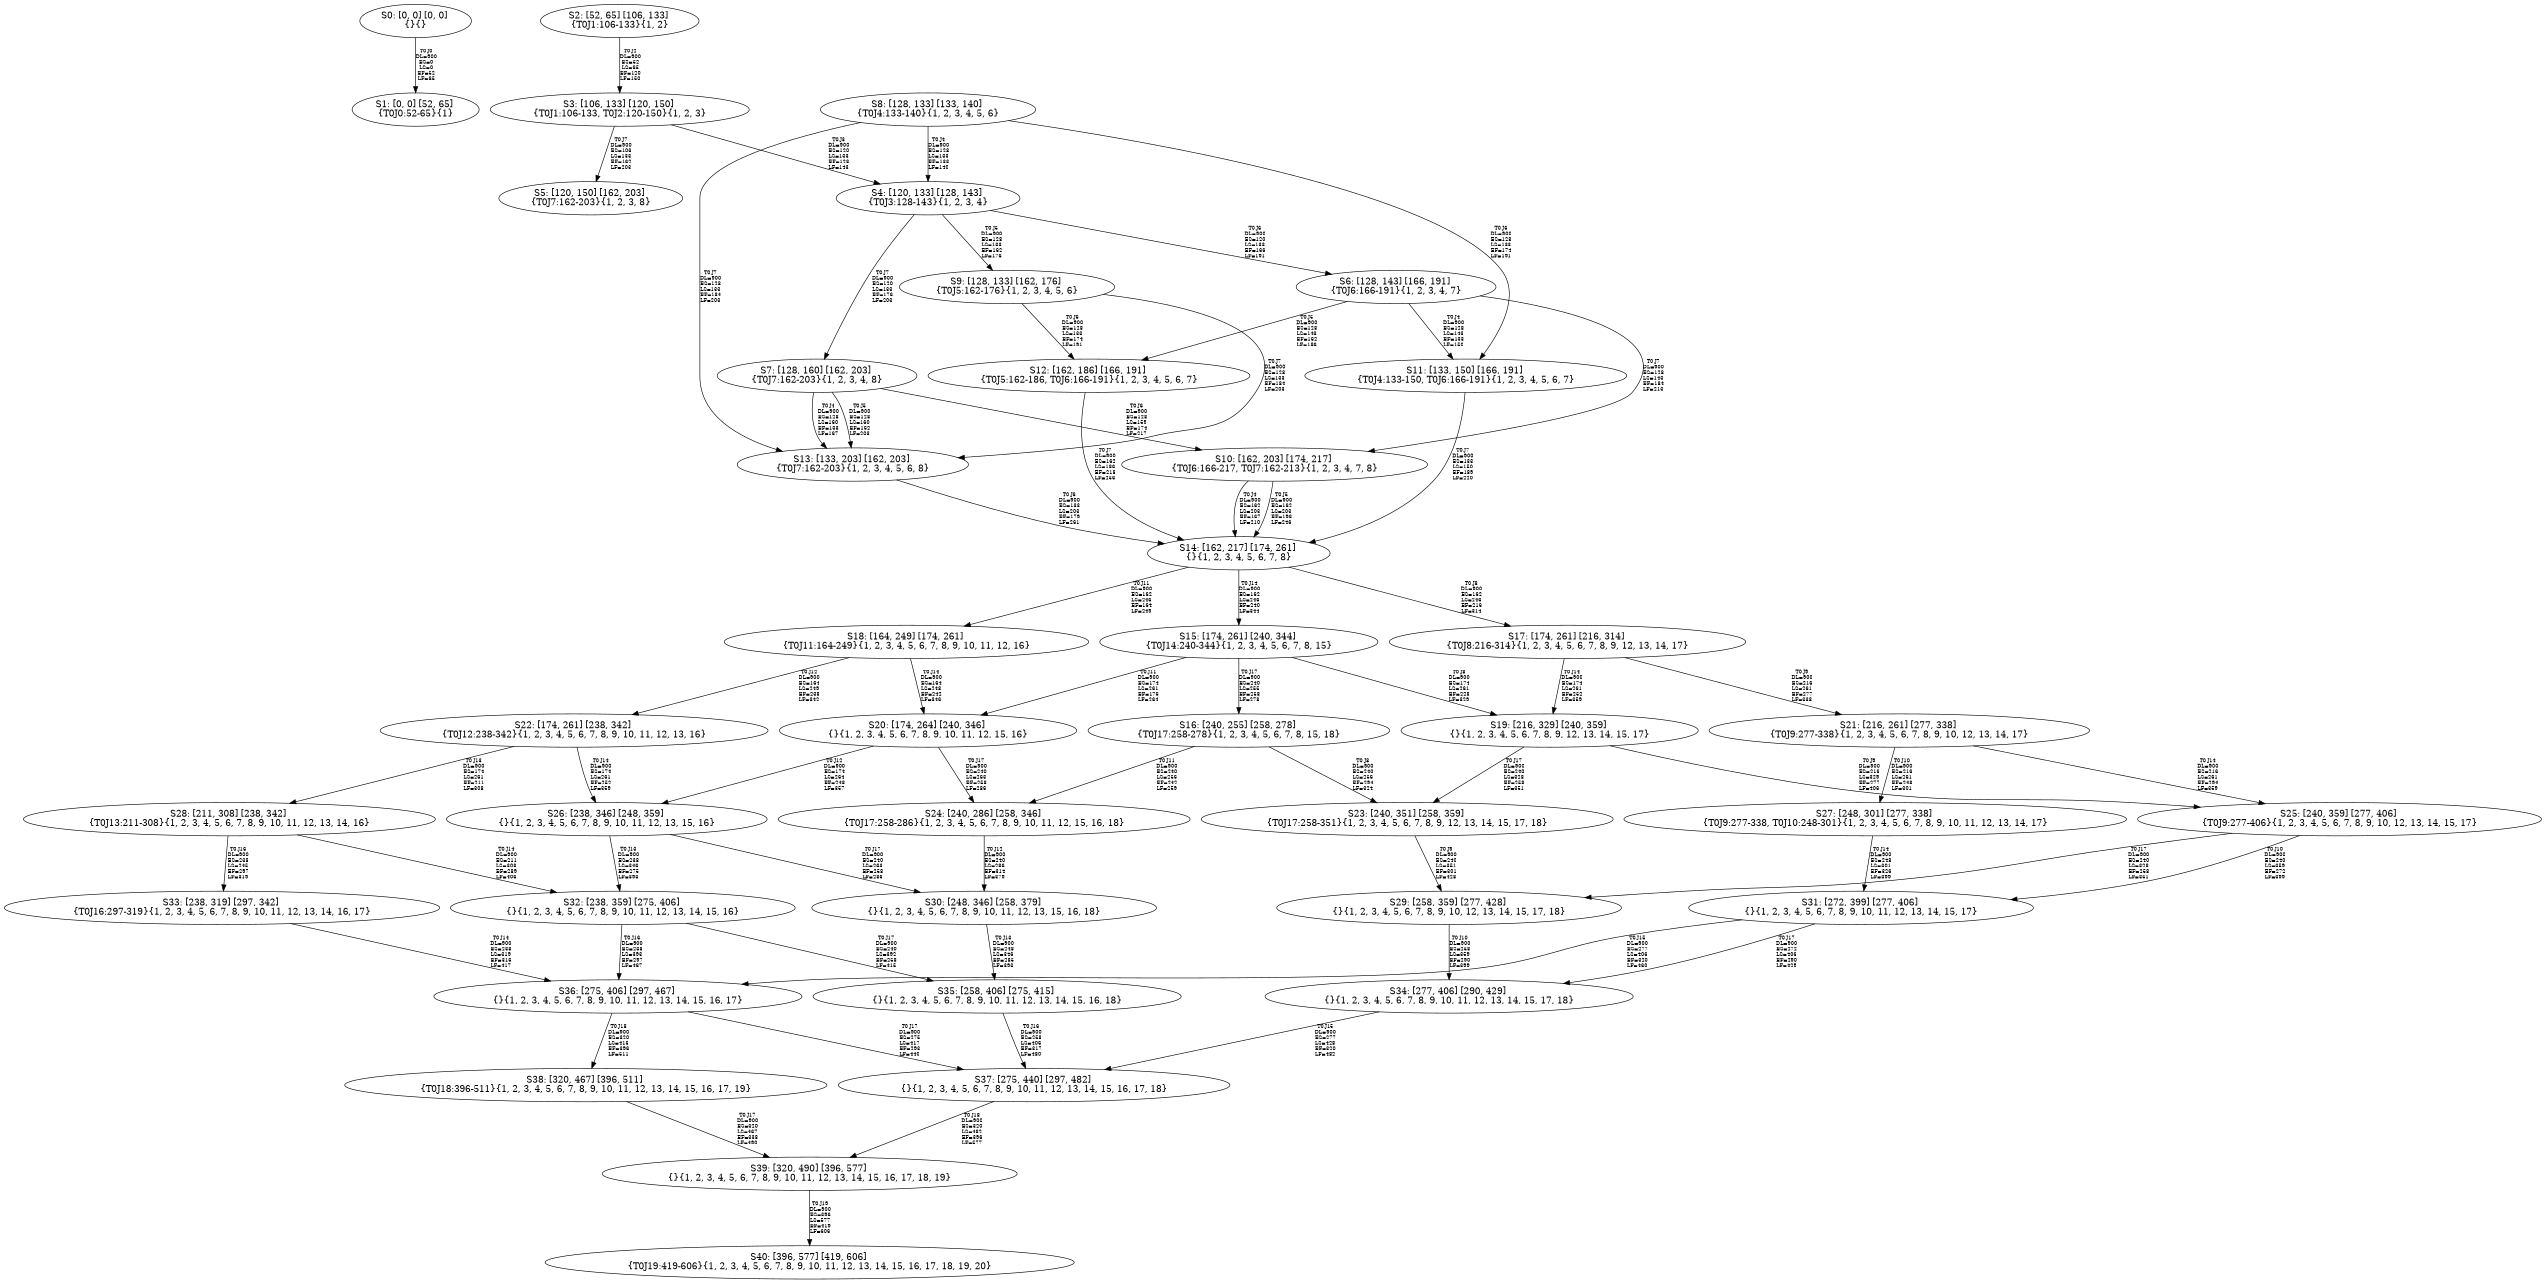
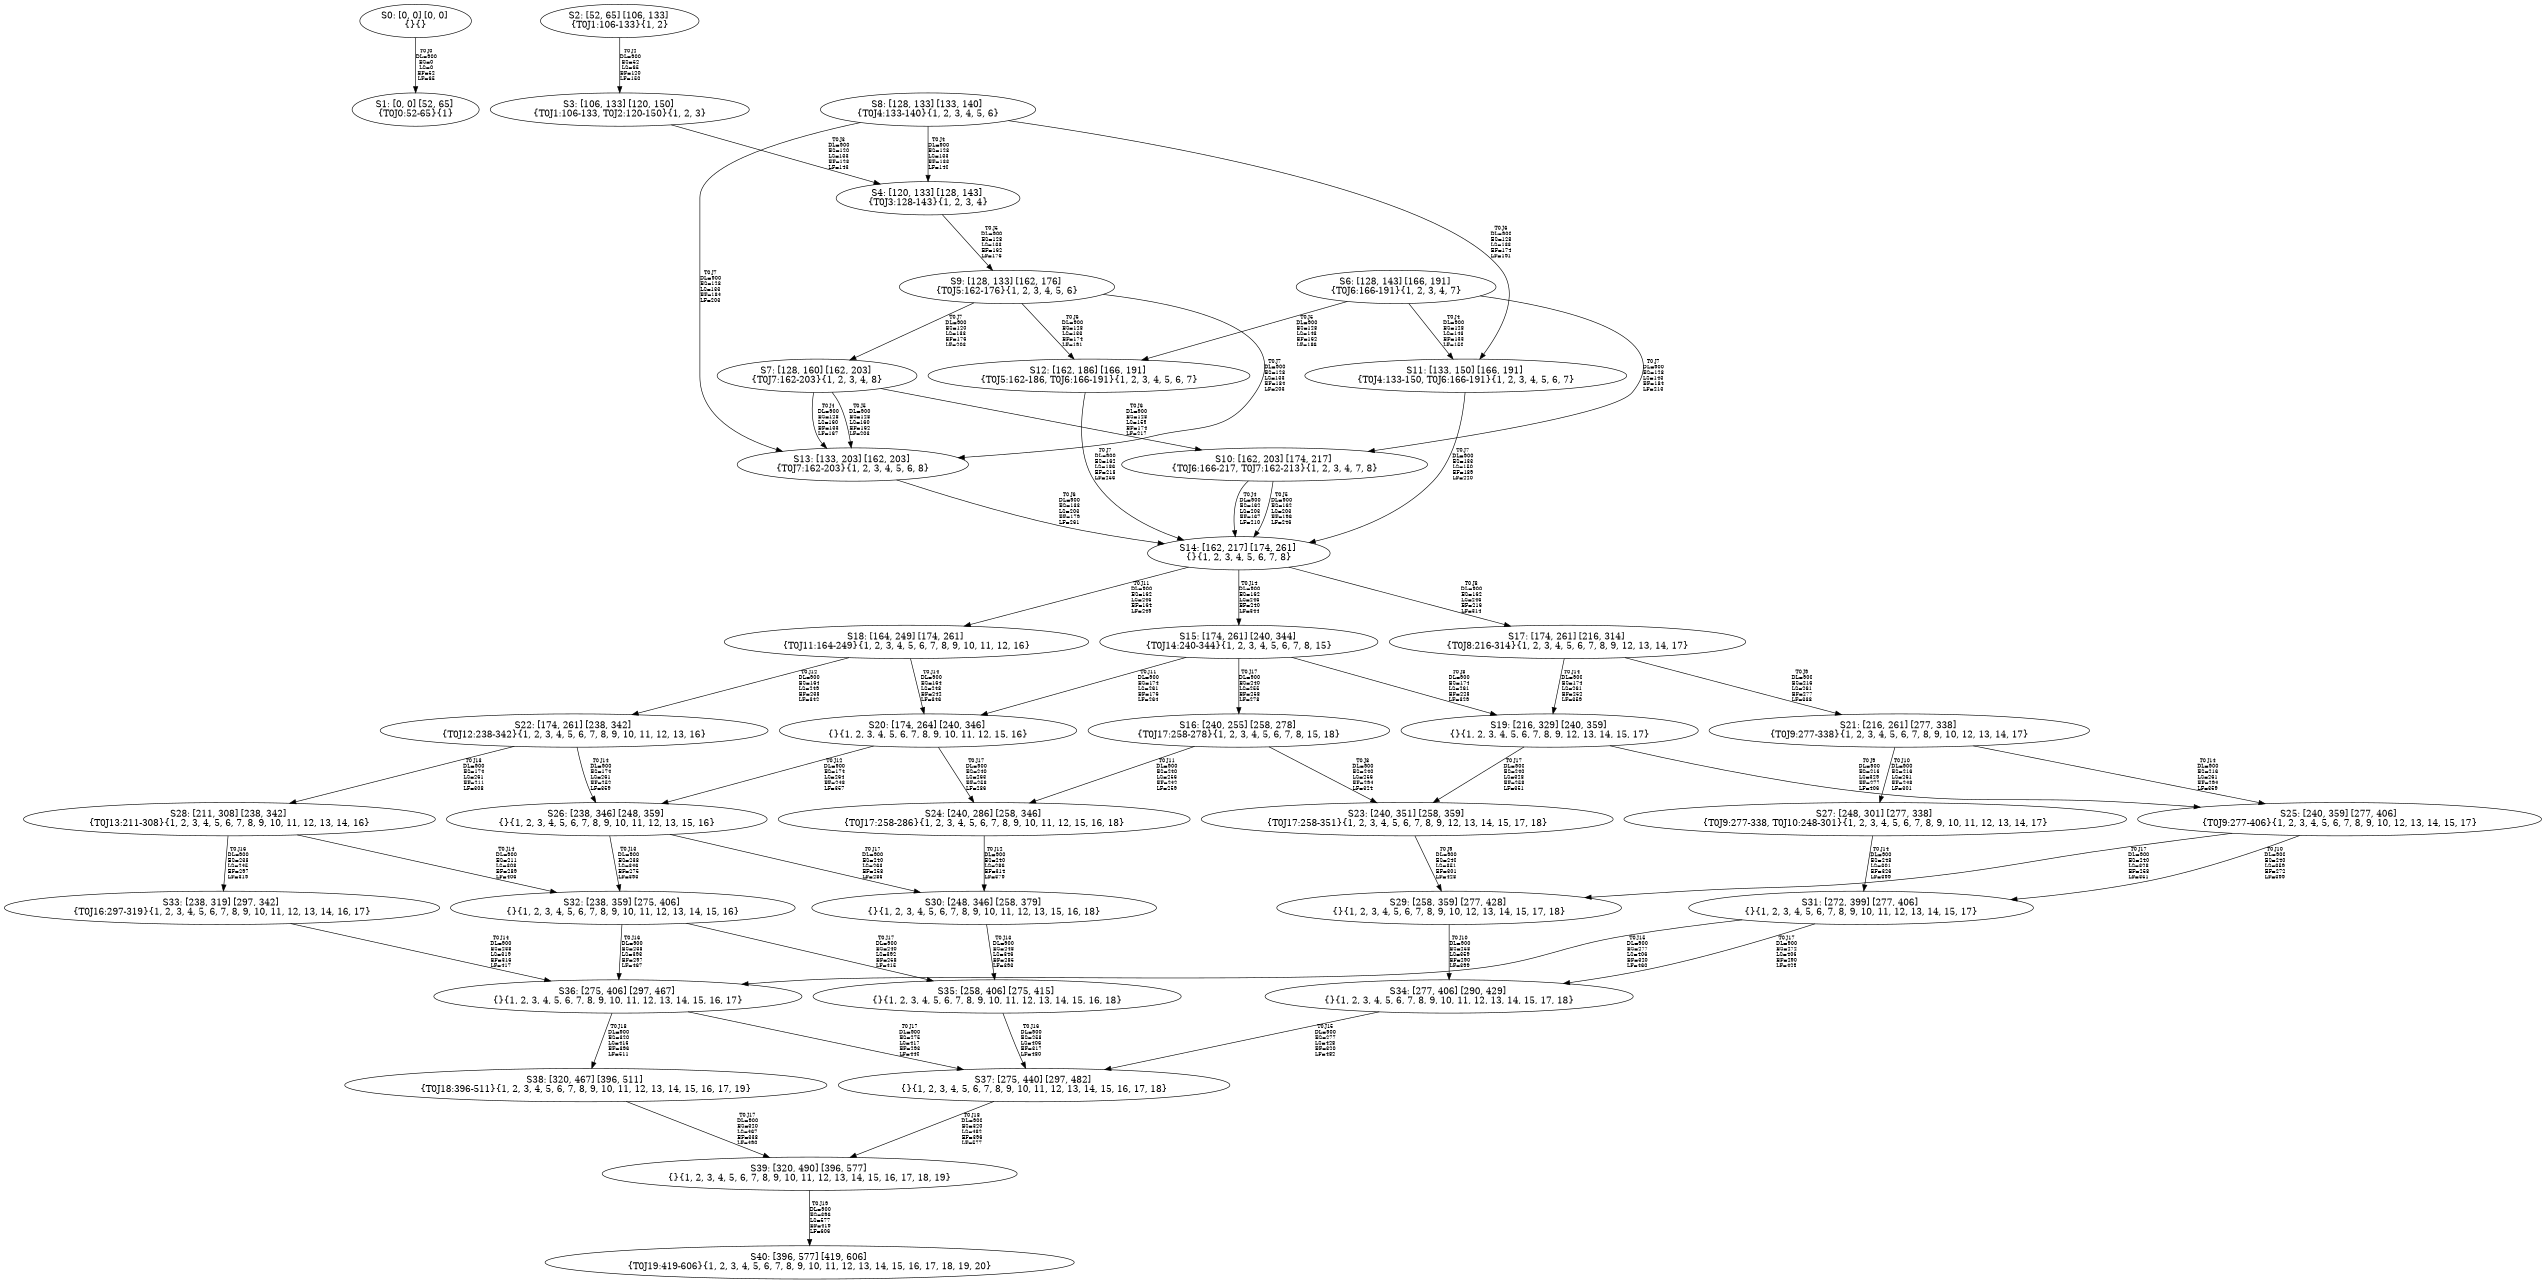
node "S5: [120, 150] [162, 203] {T0J7:162-203}{1, 2, 3, 8}": removed
edge "S4: [120, 133] [128, 143] {T0J3:128-143}{1, 2, 3, 4}" -> "S6: [128, 143] [166, 191] {T0J6:166-191}{1, 2, 3, 4, 7}": removed, label "T0 J6 DL=900 ES=120 LS=133 EF=166 LF=191"
edge "S4: [120, 133] [128, 143] {T0J3:128-143}{1, 2, 3, 4}" -> "S7: [128, 160] [162, 203] {T0J7:162-203}{1, 2, 3, 4, 8}": now "S9: [128, 133] [162, 176] {T0J5:162-176}{1, 2, 3, 4, 5, 6}" -> "S7: [128, 160] [162, 203] {T0J7:162-203}{1, 2, 3, 4, 8}"
